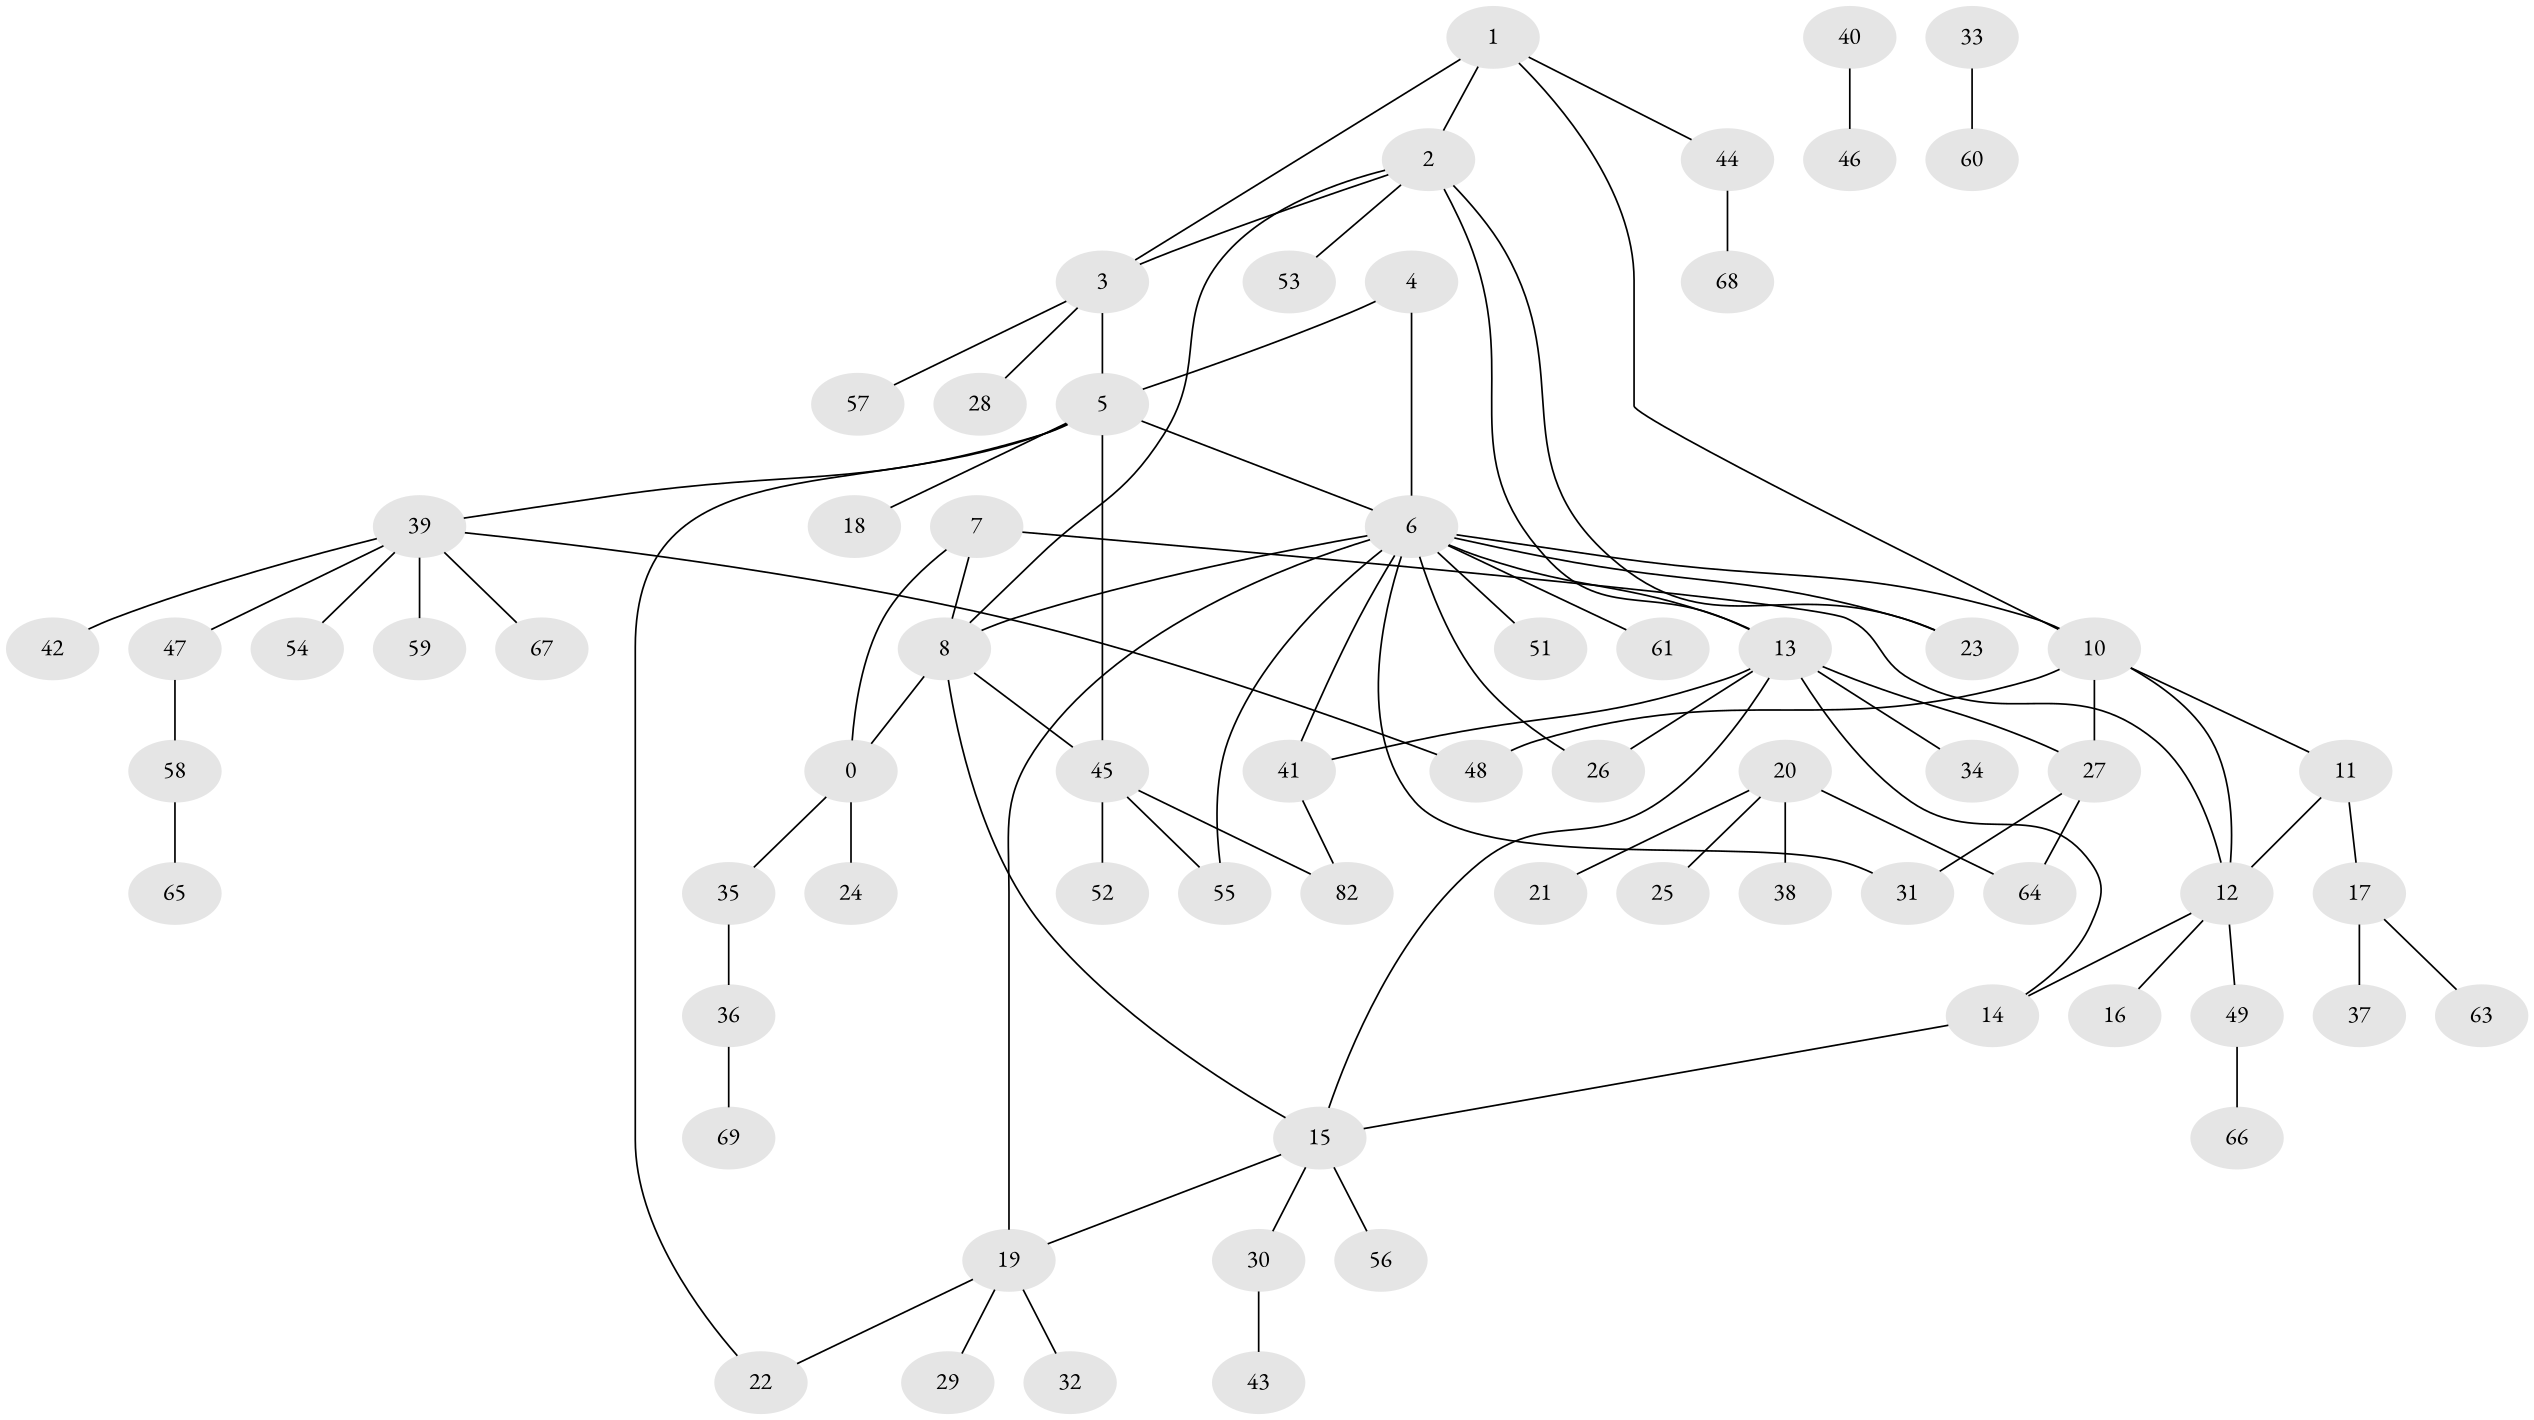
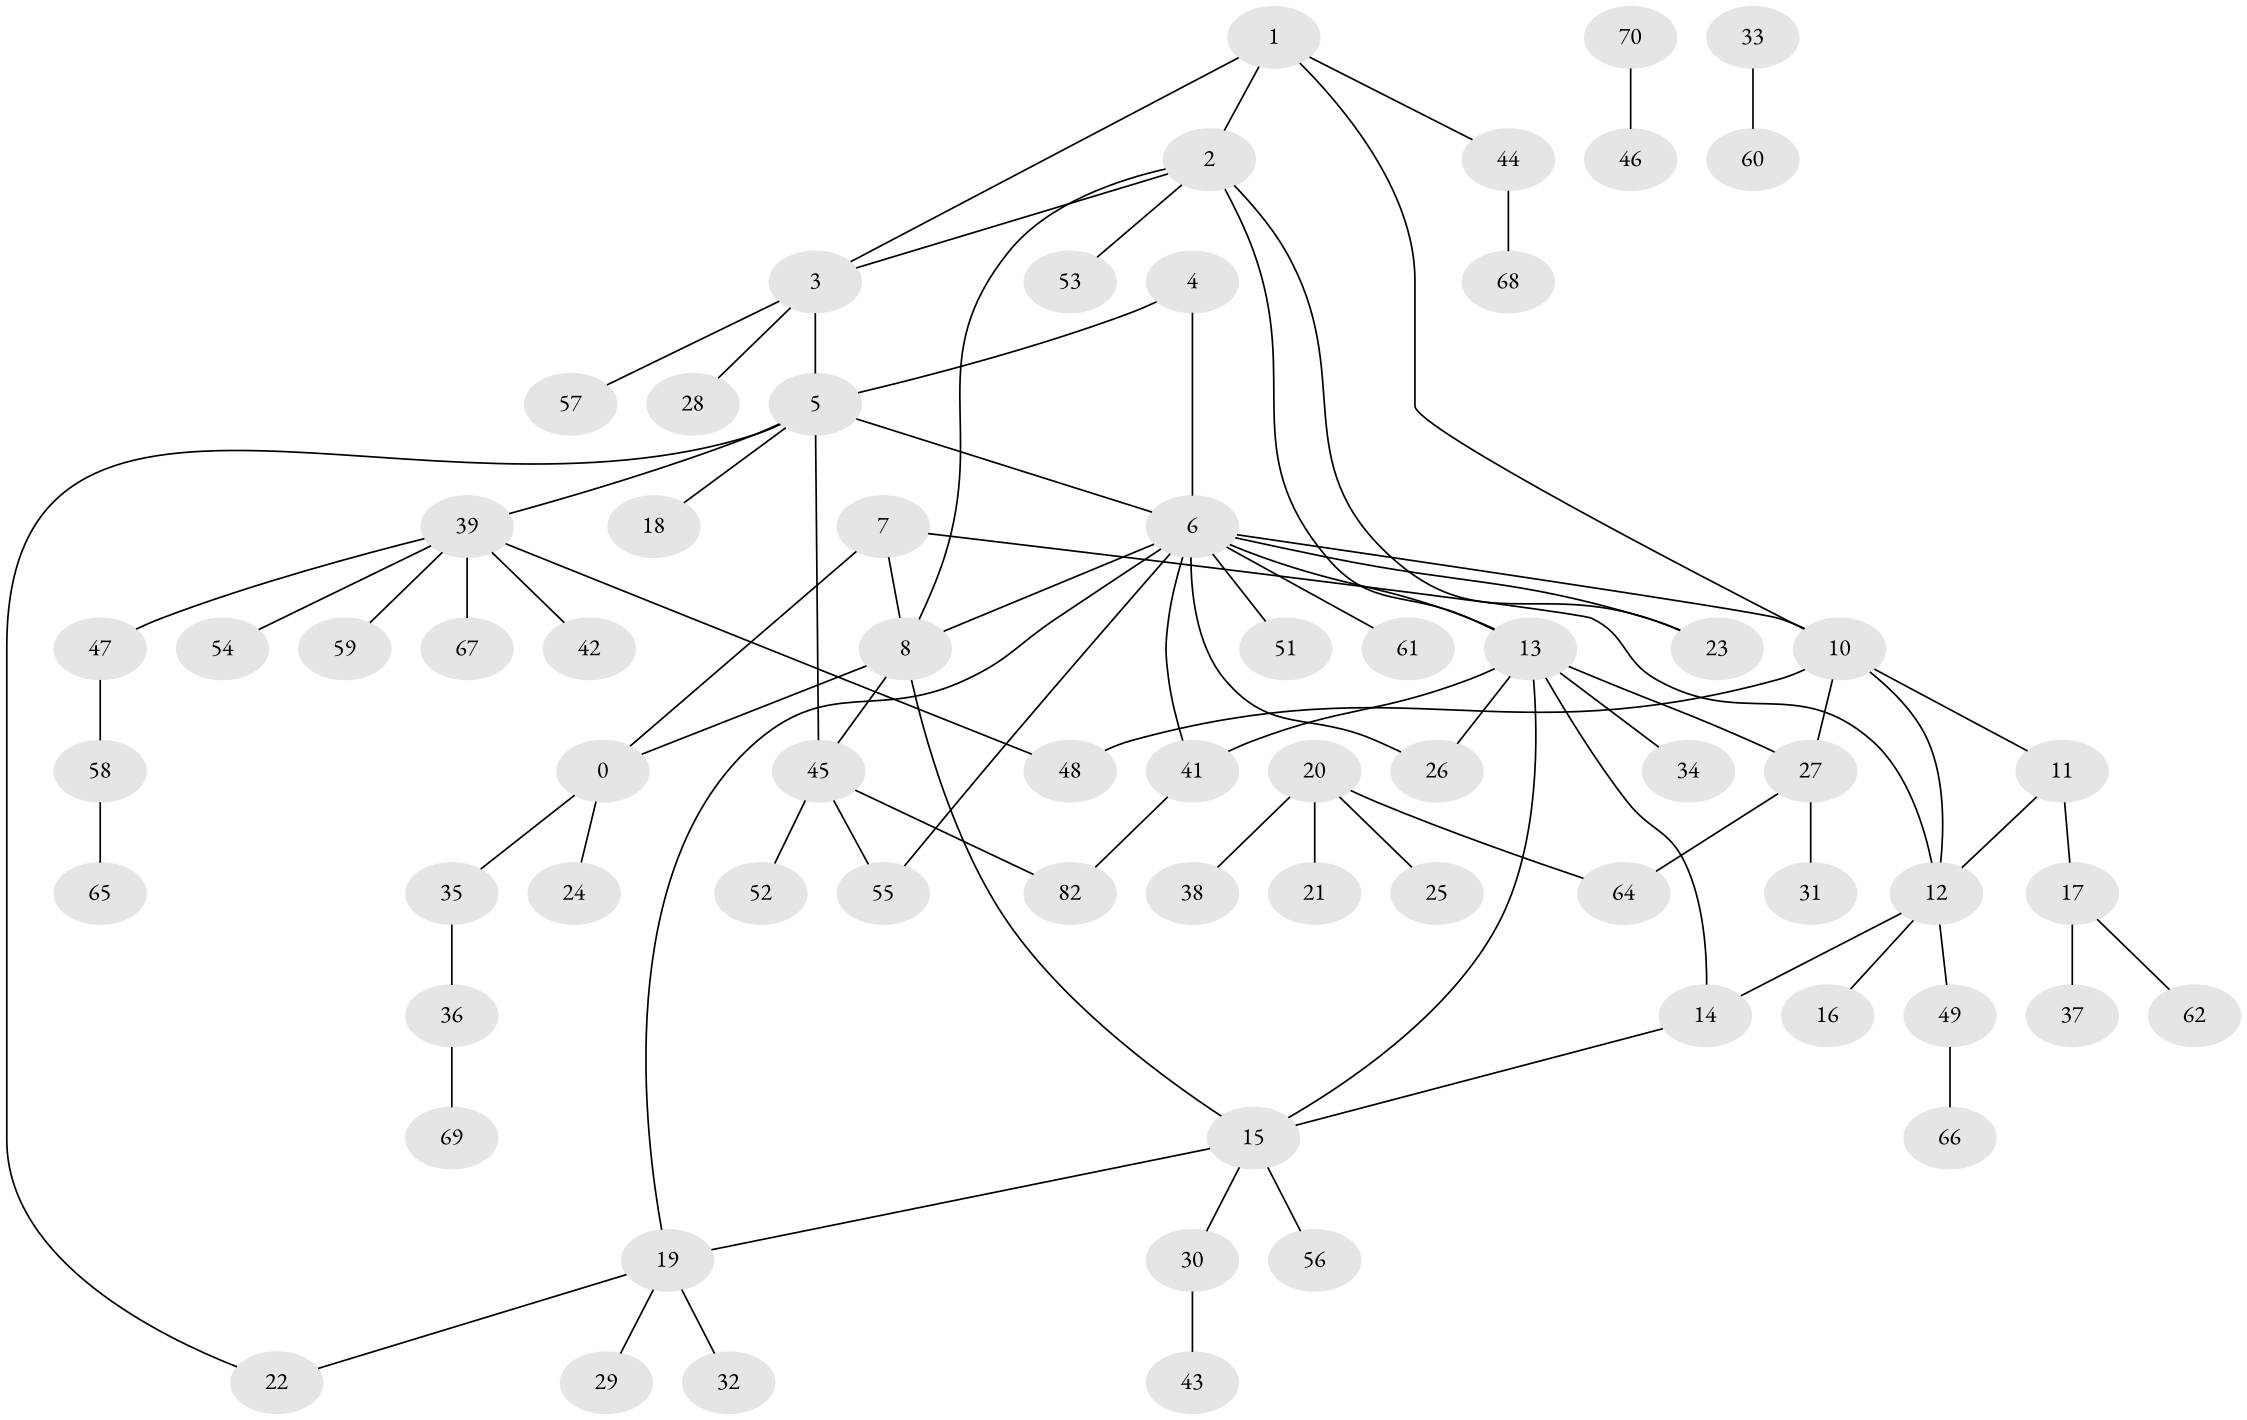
node "40": label "40" -> "70"
edge "6" -- "31": removed
node "63": label "63" -> "62"
